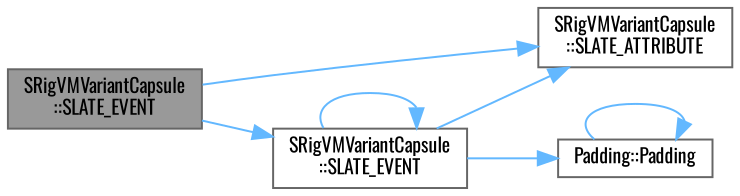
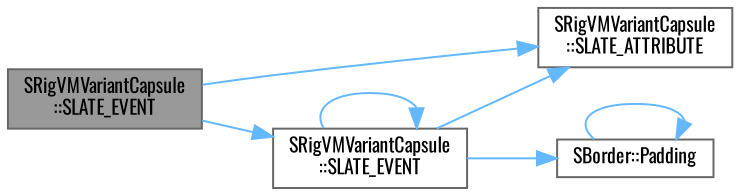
node "Padding::Padding": label "Padding::Padding" -> "SBorder::Padding"
